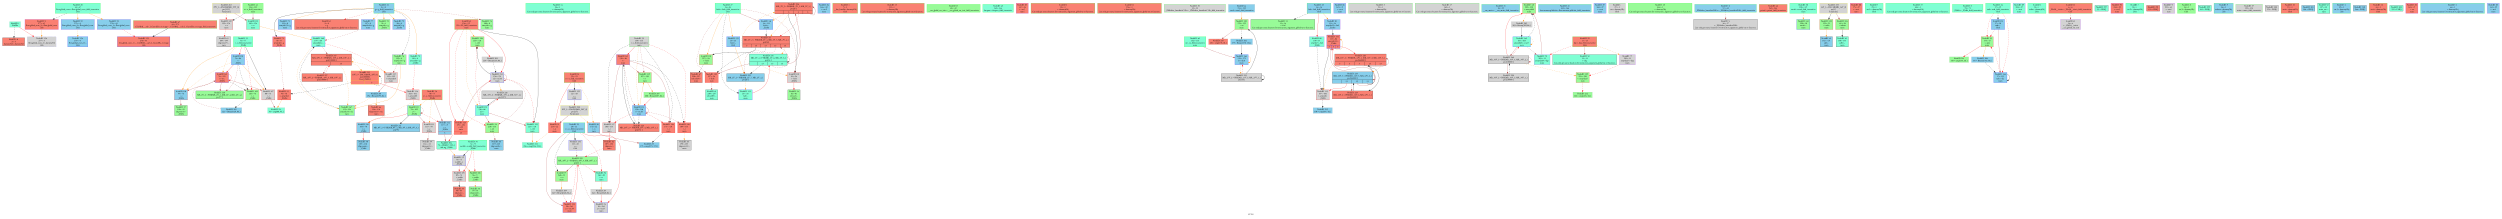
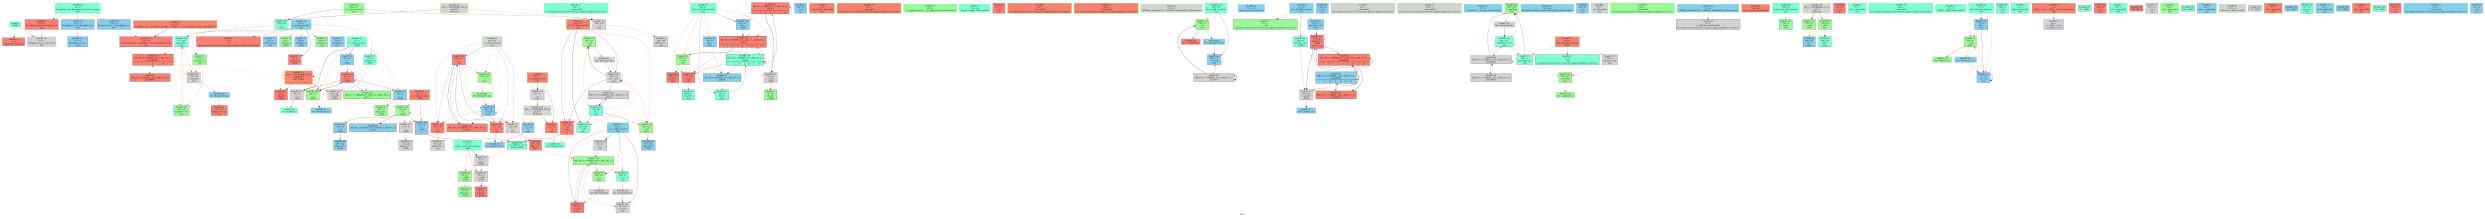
edge "NodeID: 44" -> "NodeID: 120": now "NodeID: 40" -> "NodeID: 120"
edge "NodeID: 77" -> "NodeID: 148": now "NodeID: 21" -> "NodeID: 148"
